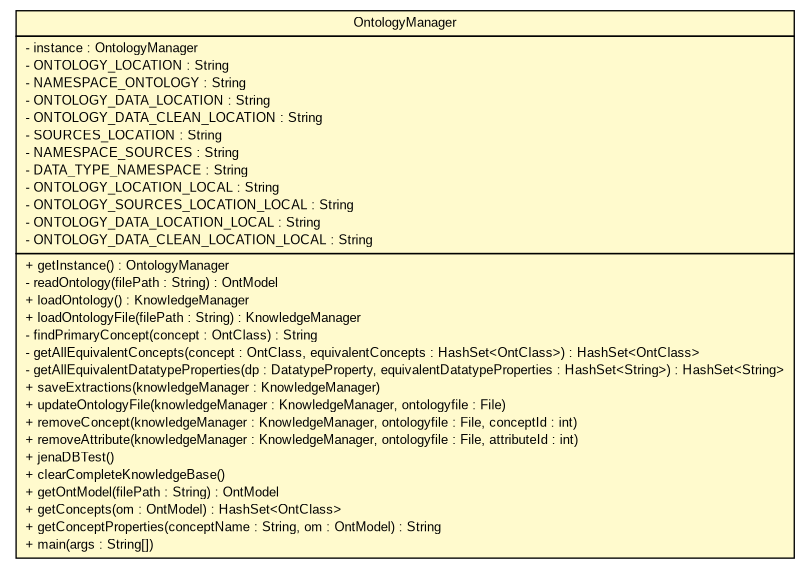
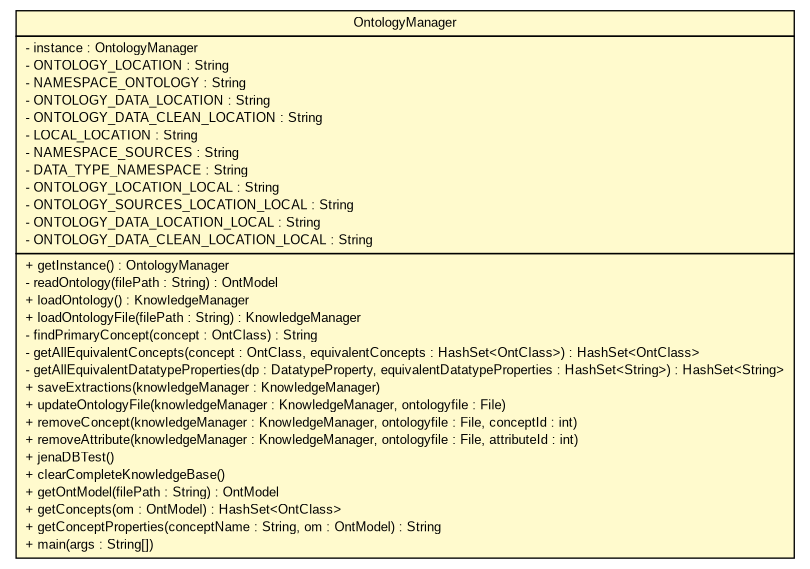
node "OntologyManager": text "- SOURCES_LOCATION : String" -> "- LOCAL_LOCATION : String"
